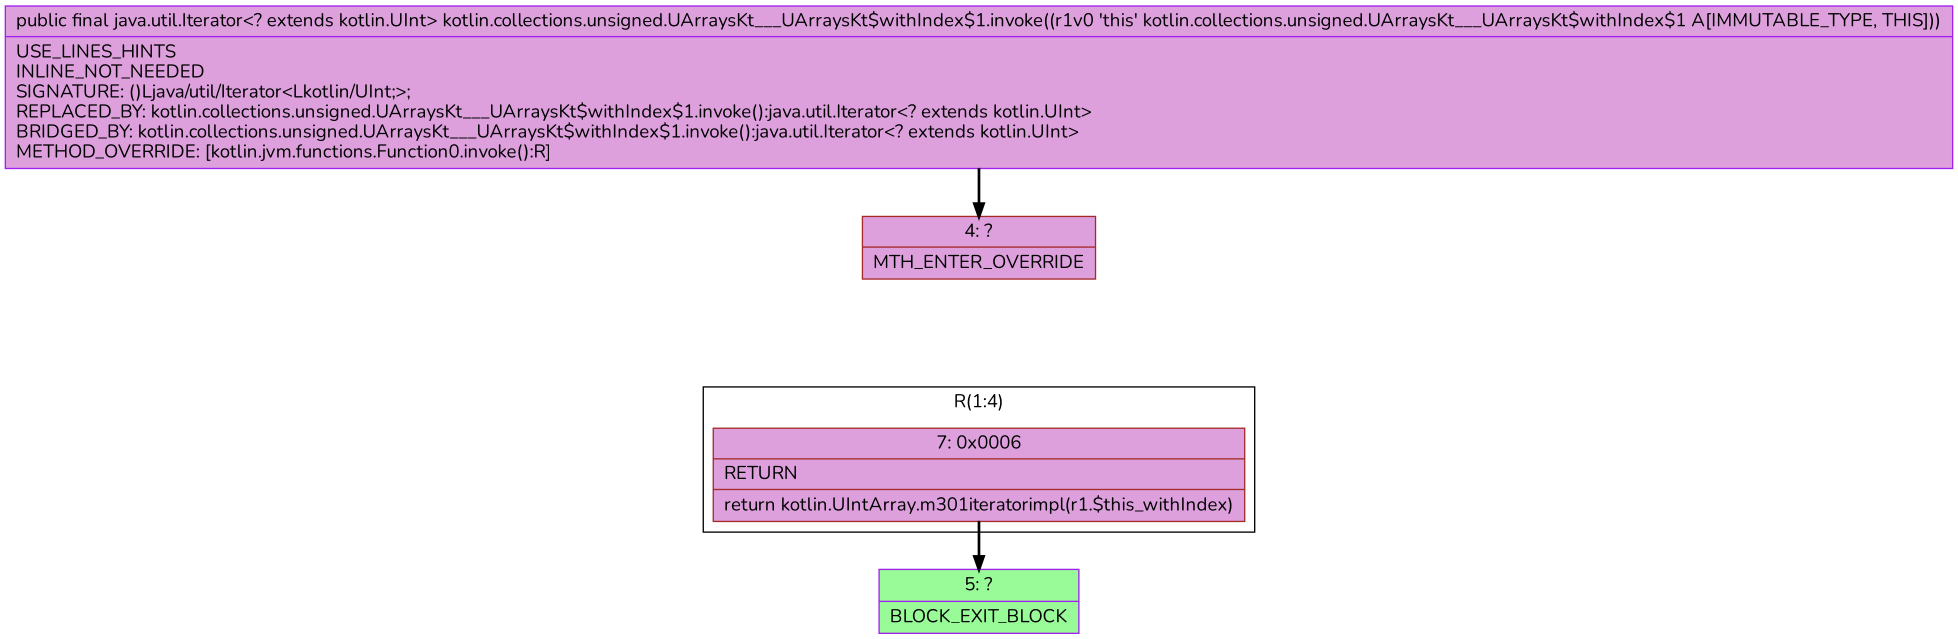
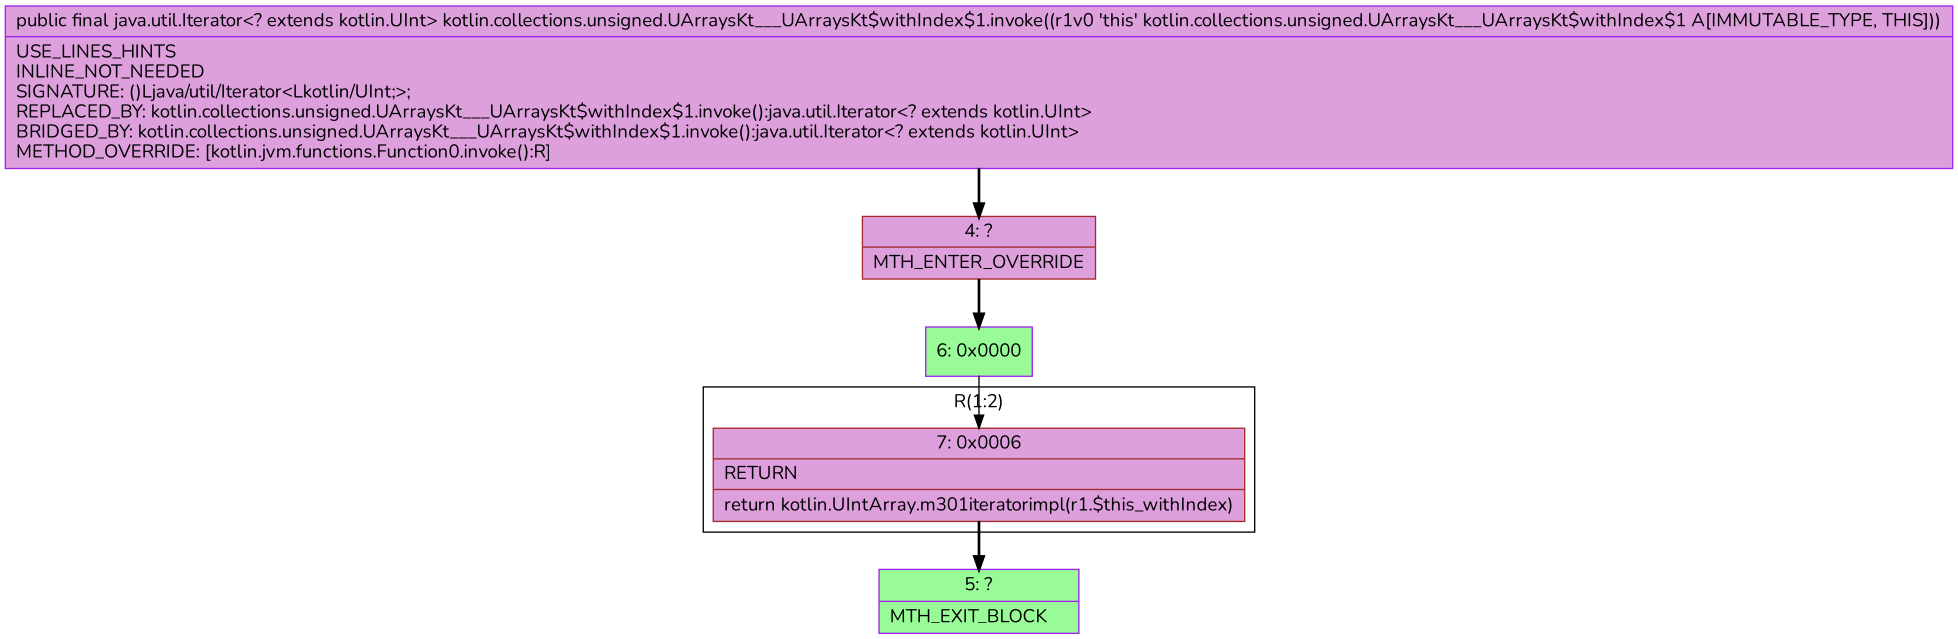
node "6: 0x0000": added
cluster "R(1:4)": label "R(1:4)" -> "R(1:2)"
node "5: ?": text "BLOCK_EXIT_BLOCK" -> "MTH_EXIT_BLOCK"
